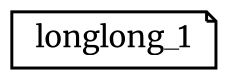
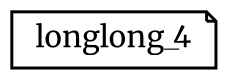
node "longlong_1": label "longlong_1" -> "longlong_4"
